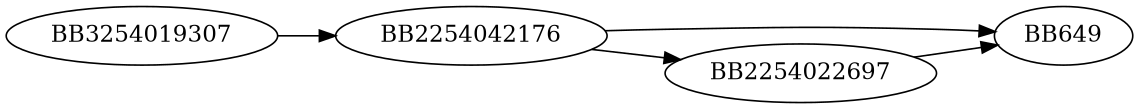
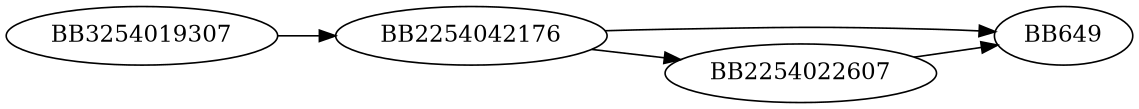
node "BB2254022697": label "BB2254022697" -> "BB2254022607"
